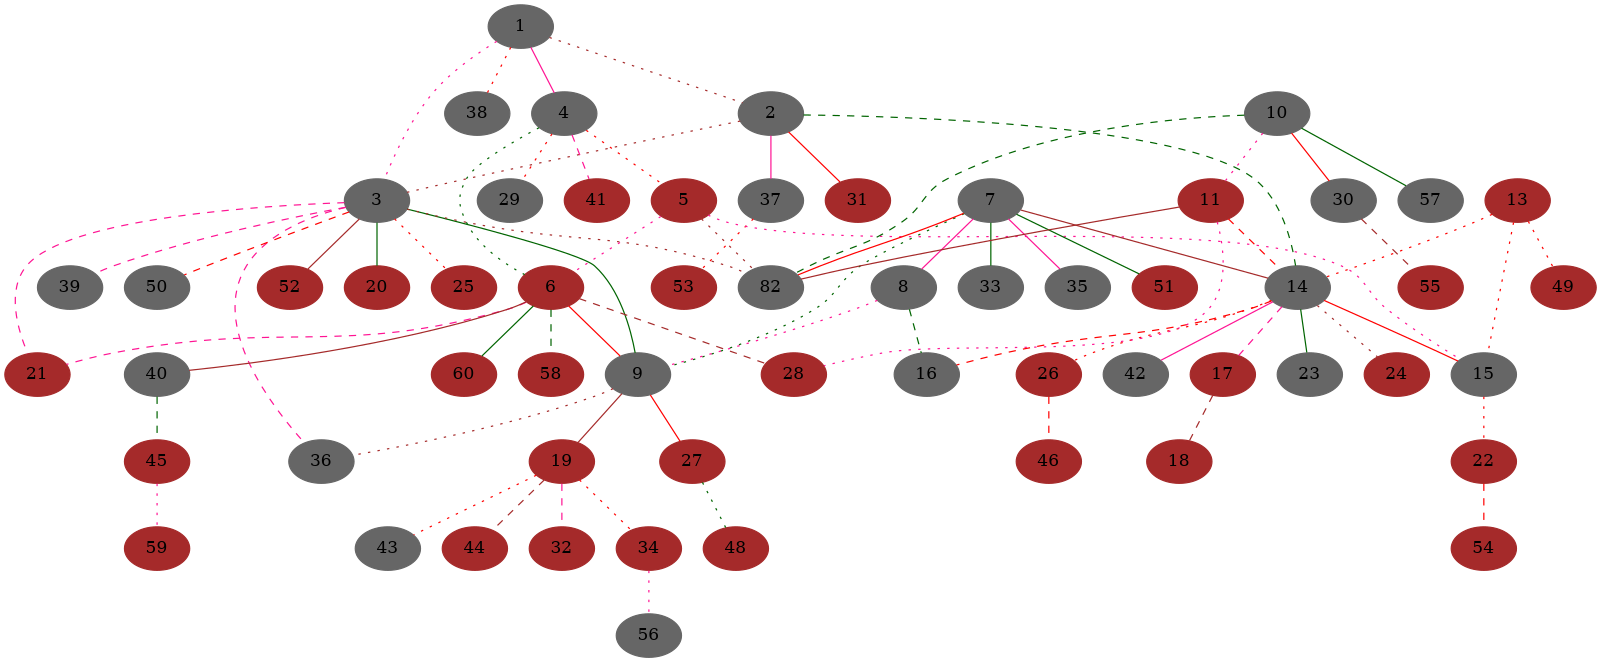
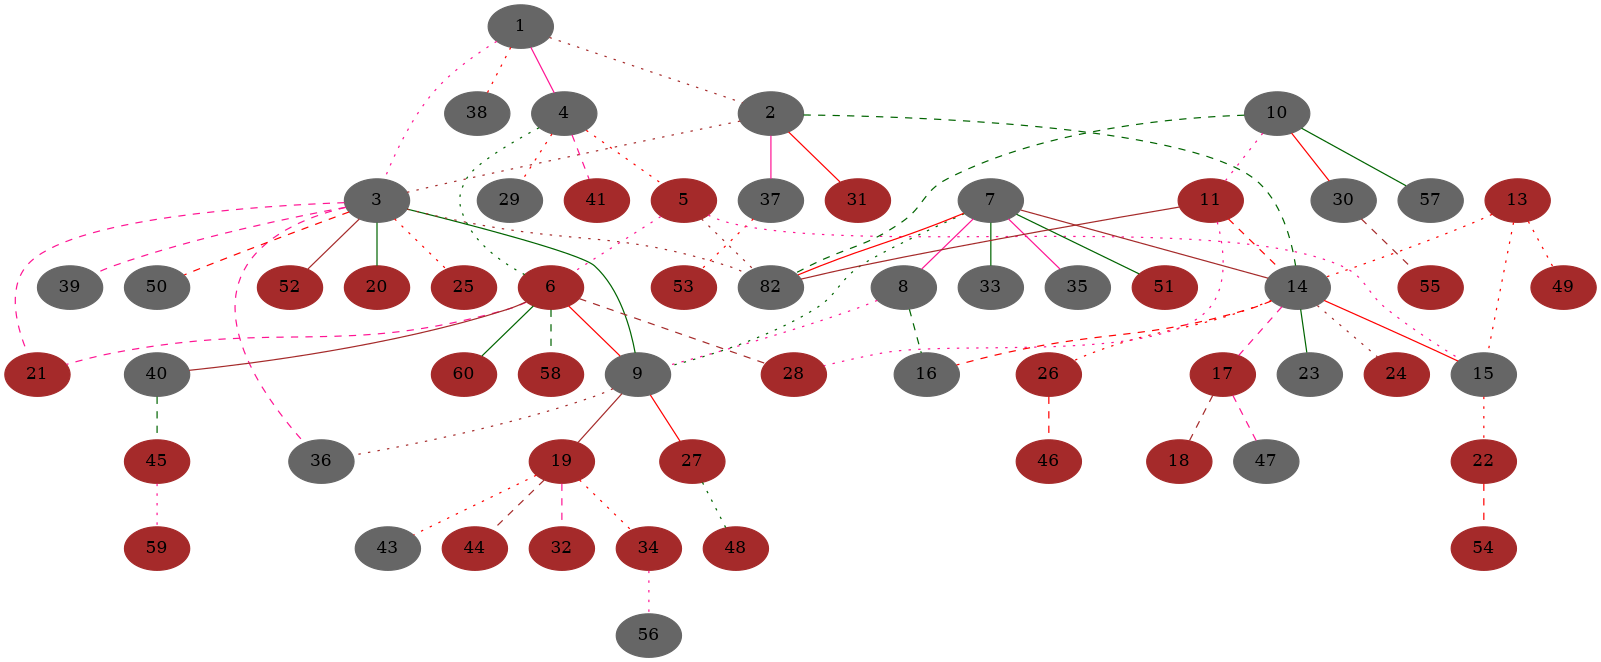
node "42": removed
node "47": added
